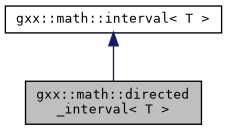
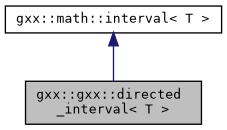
node "gxx::math::directed _interval< T >": label "gxx::math::directed _interval< T >" -> "gxx::gxx::directed _interval< T >"
